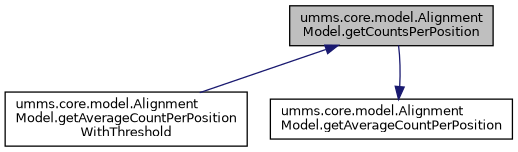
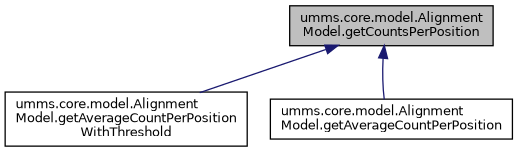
edge "umms.core.model.Alignment Model.getCountsPerPosition" -> "umms.core.model.Alignment Model.getAverageCountPerPosition": reversed
